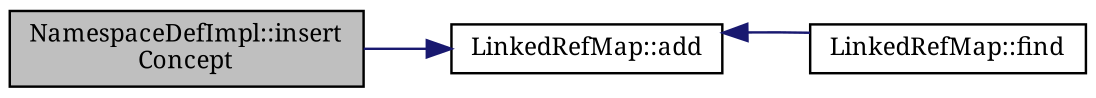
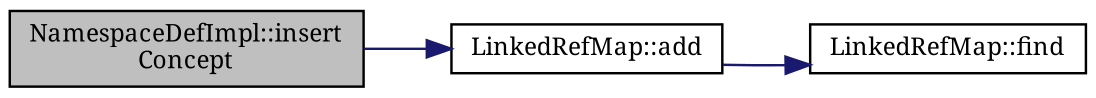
edge "LinkedRefMap::find" -> "LinkedRefMap::add": reversed
